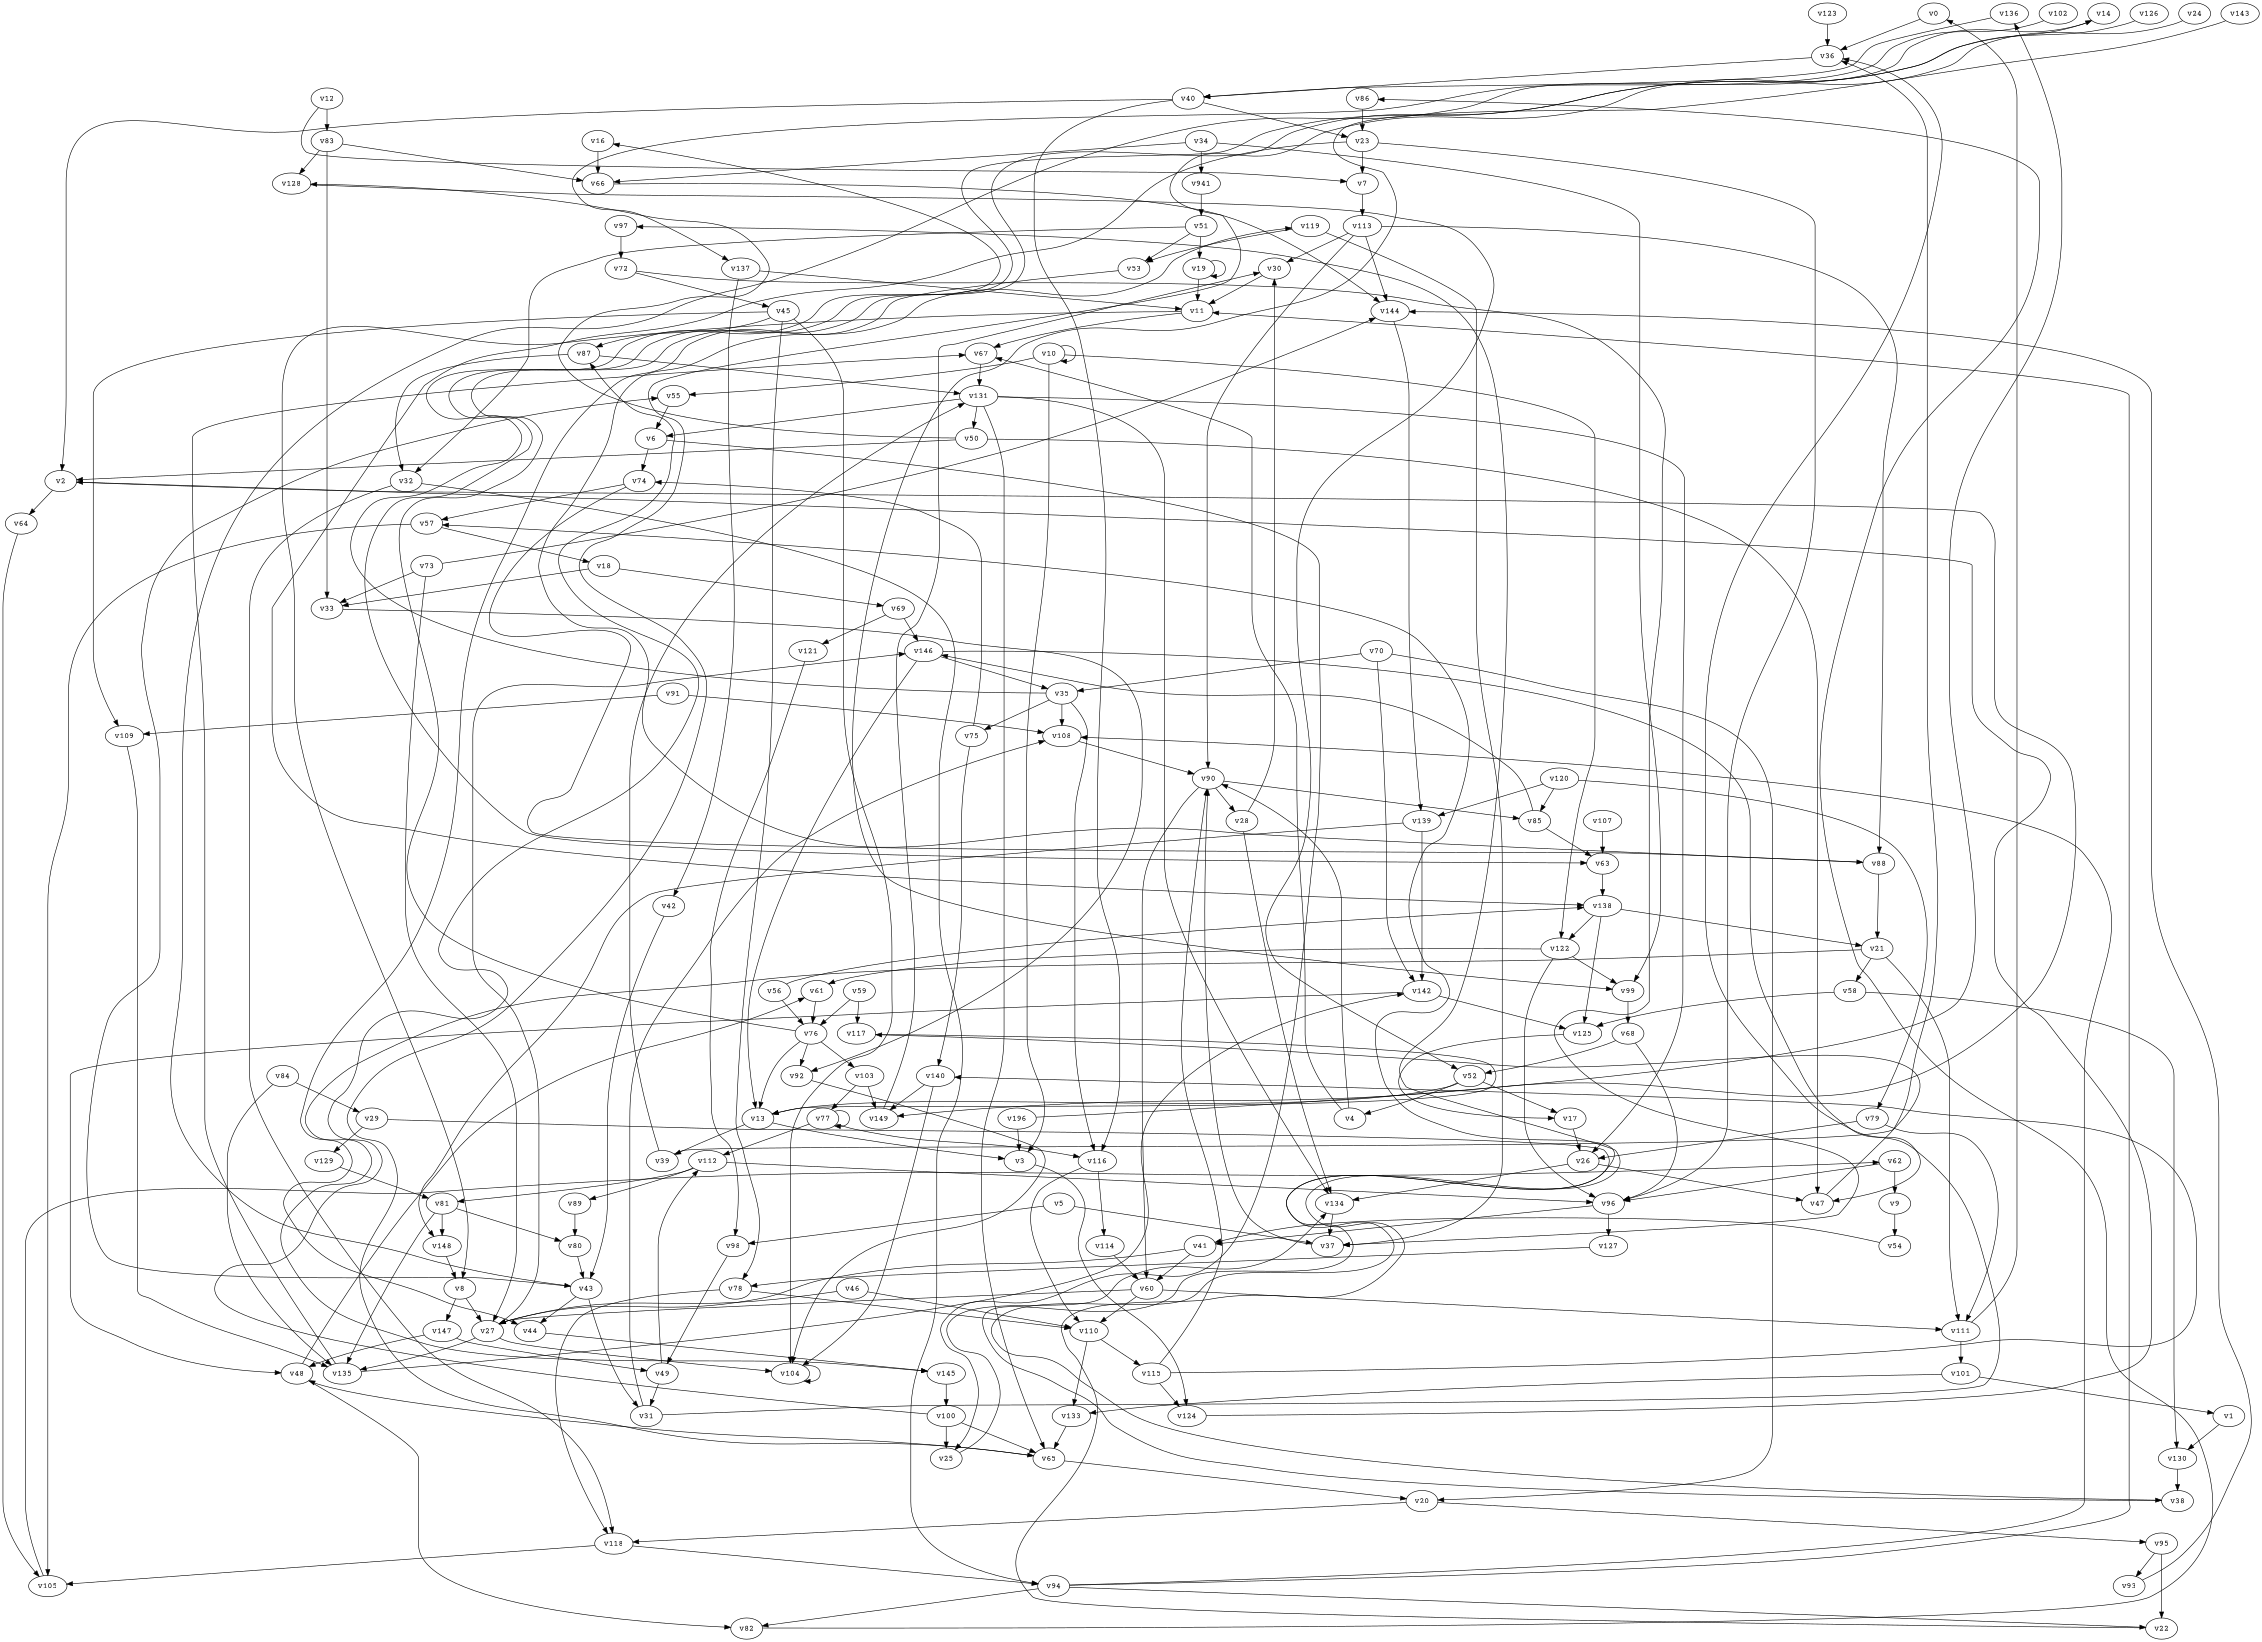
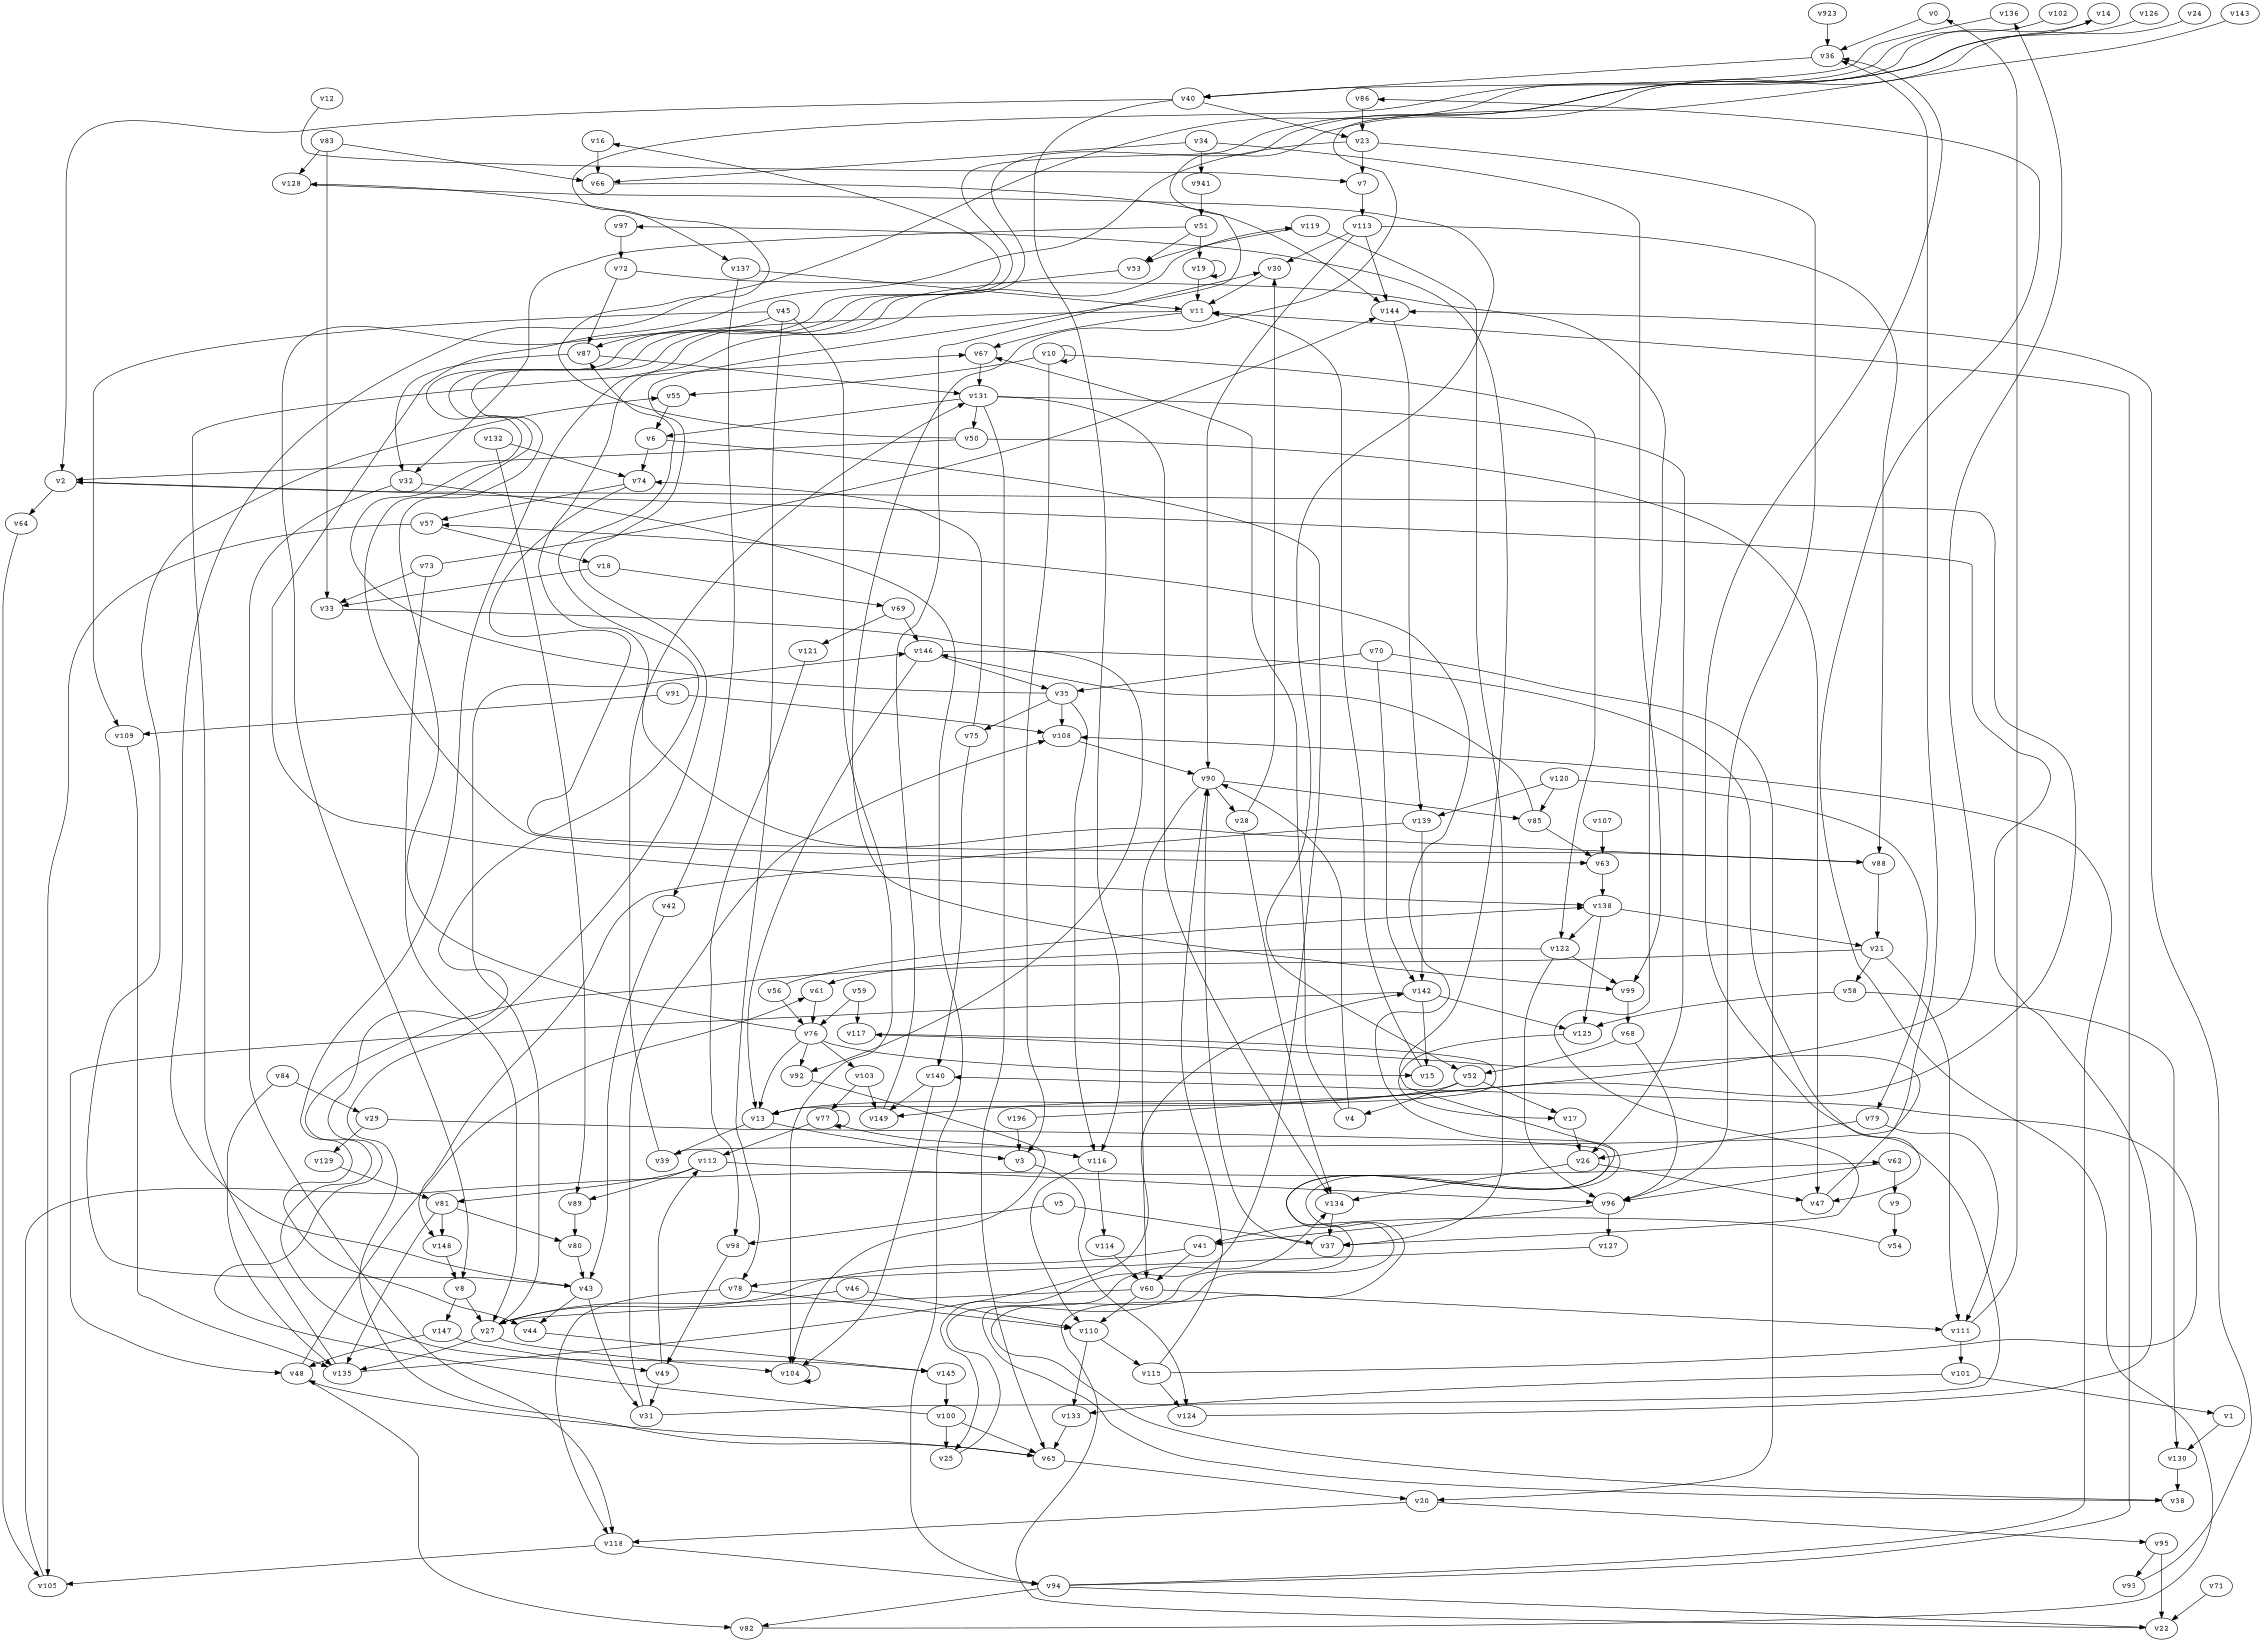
node "v123": label "v123" -> "v923"
edge "v12" -> "v83": removed
edge "v72" -> "v45": now "v72" -> "v87"
node "v132": added
node "v15": added
node "v71": added
